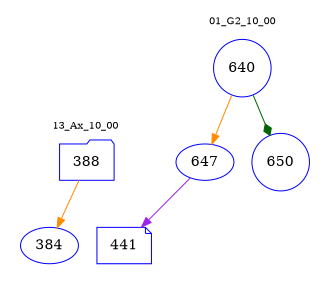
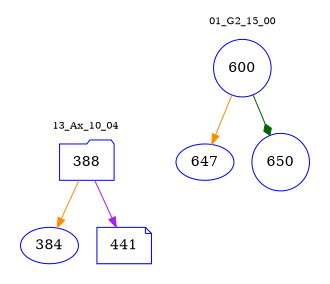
cluster "01_G2_10_00": label "01_G2_10_00" -> "01_G2_15_00"
node "640": label "640" -> "600"
cluster "13_Ax_10_00": label "13_Ax_10_00" -> "13_Ax_10_04"
edge "647" -> "441": now "388" -> "441"
